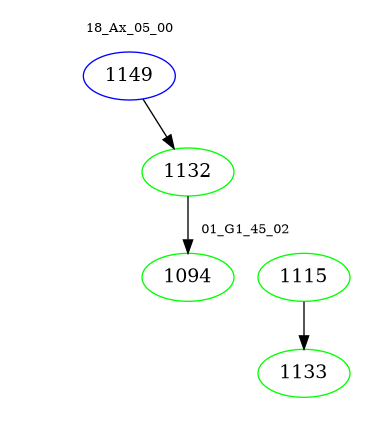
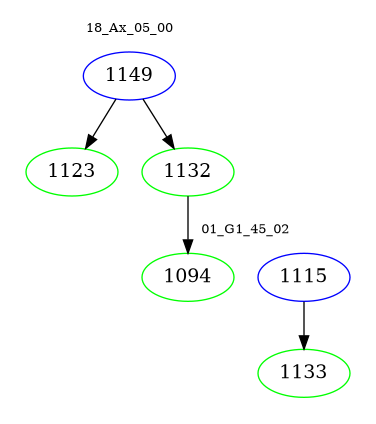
node "1123": added
node "1115": color green -> blue
